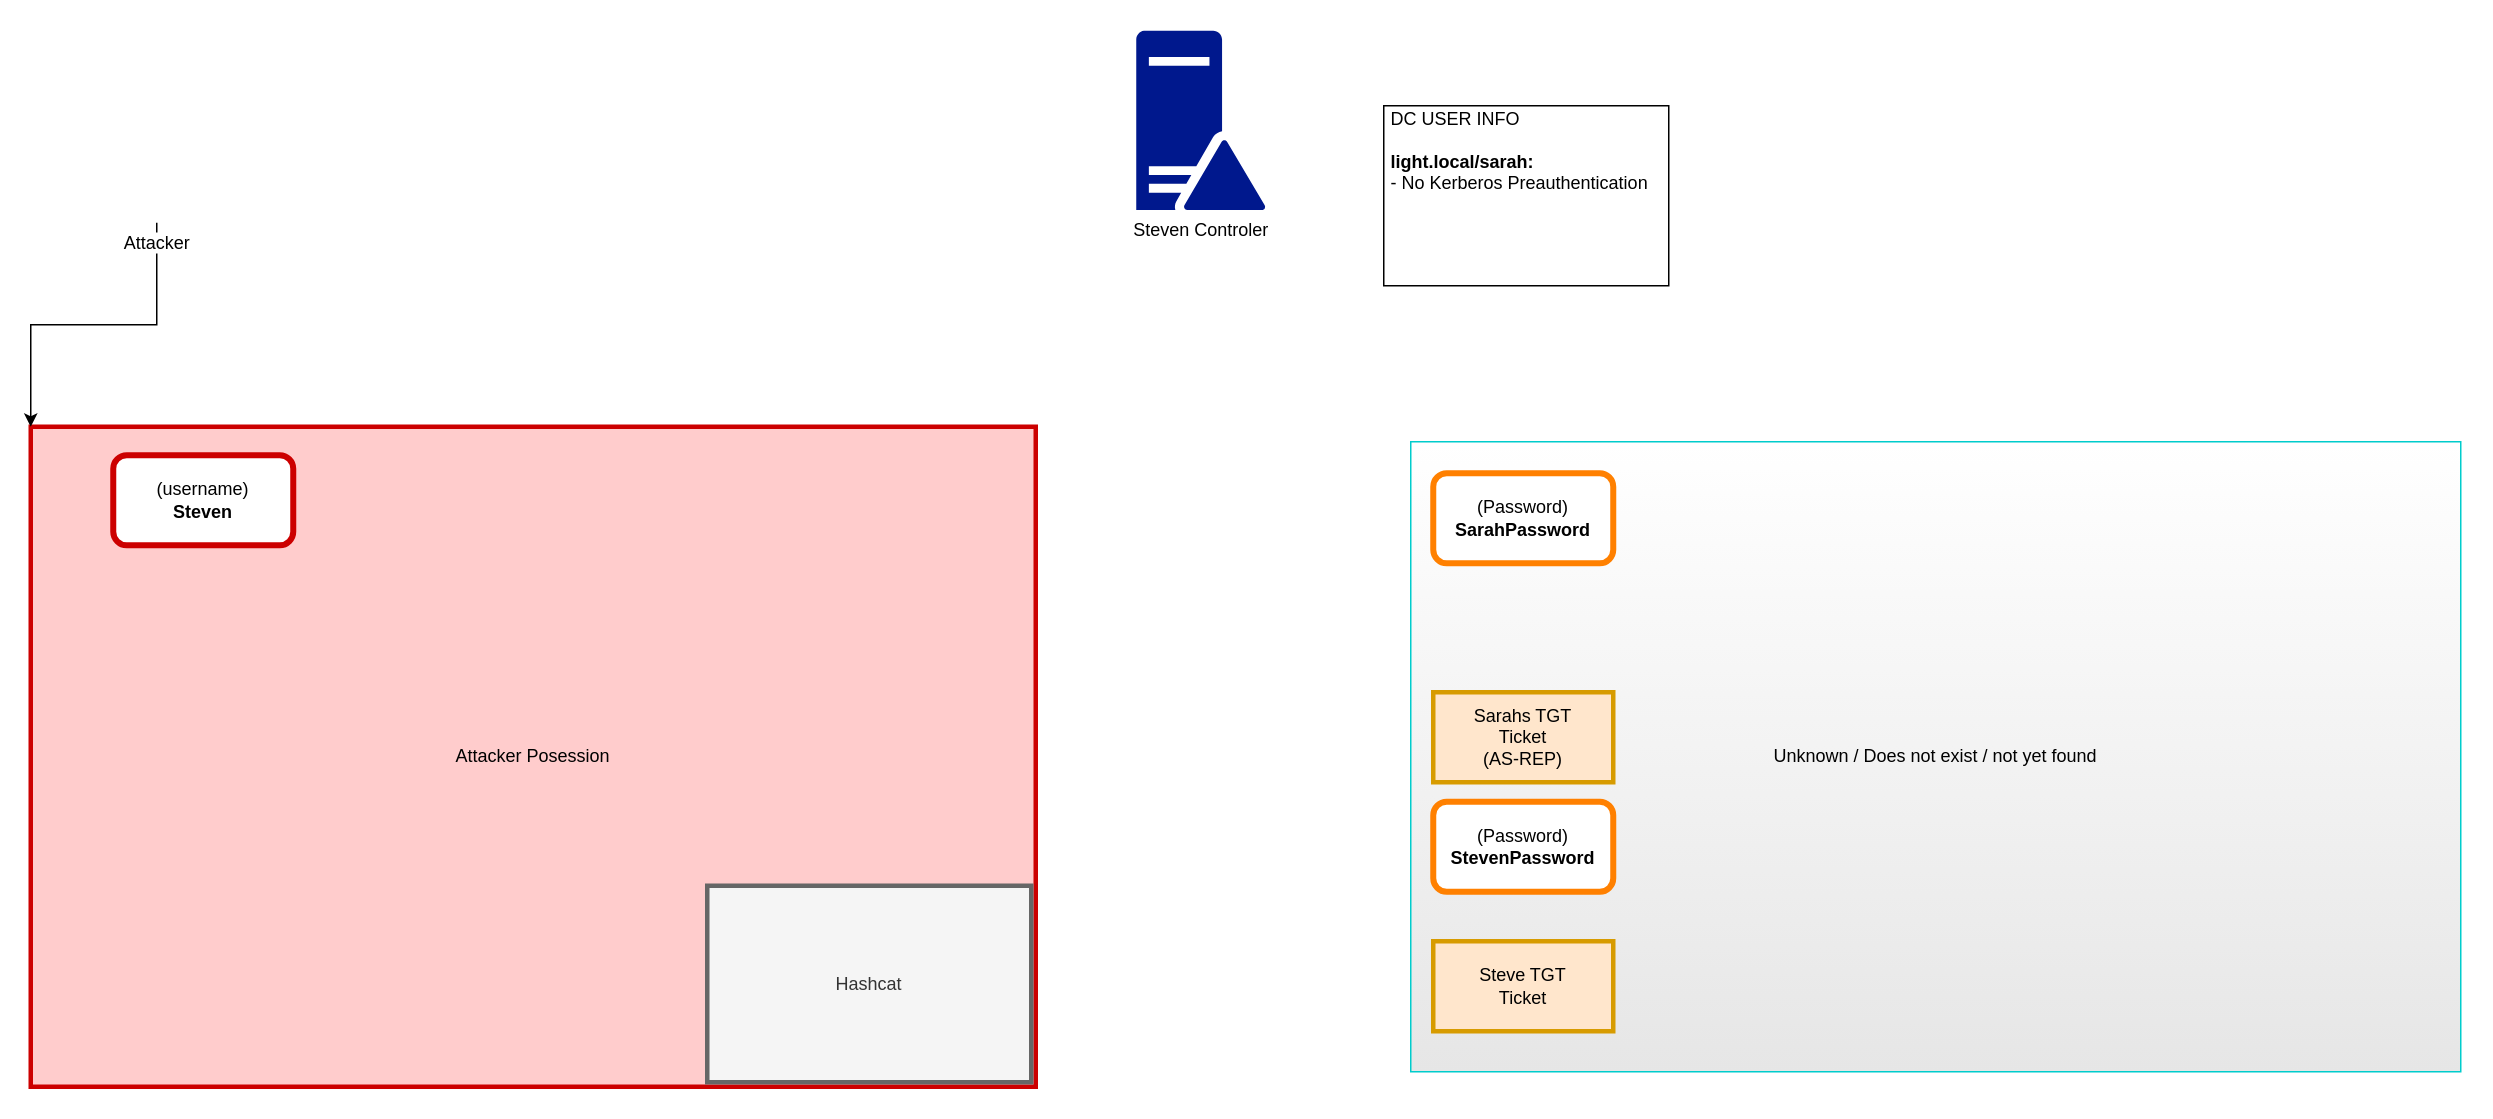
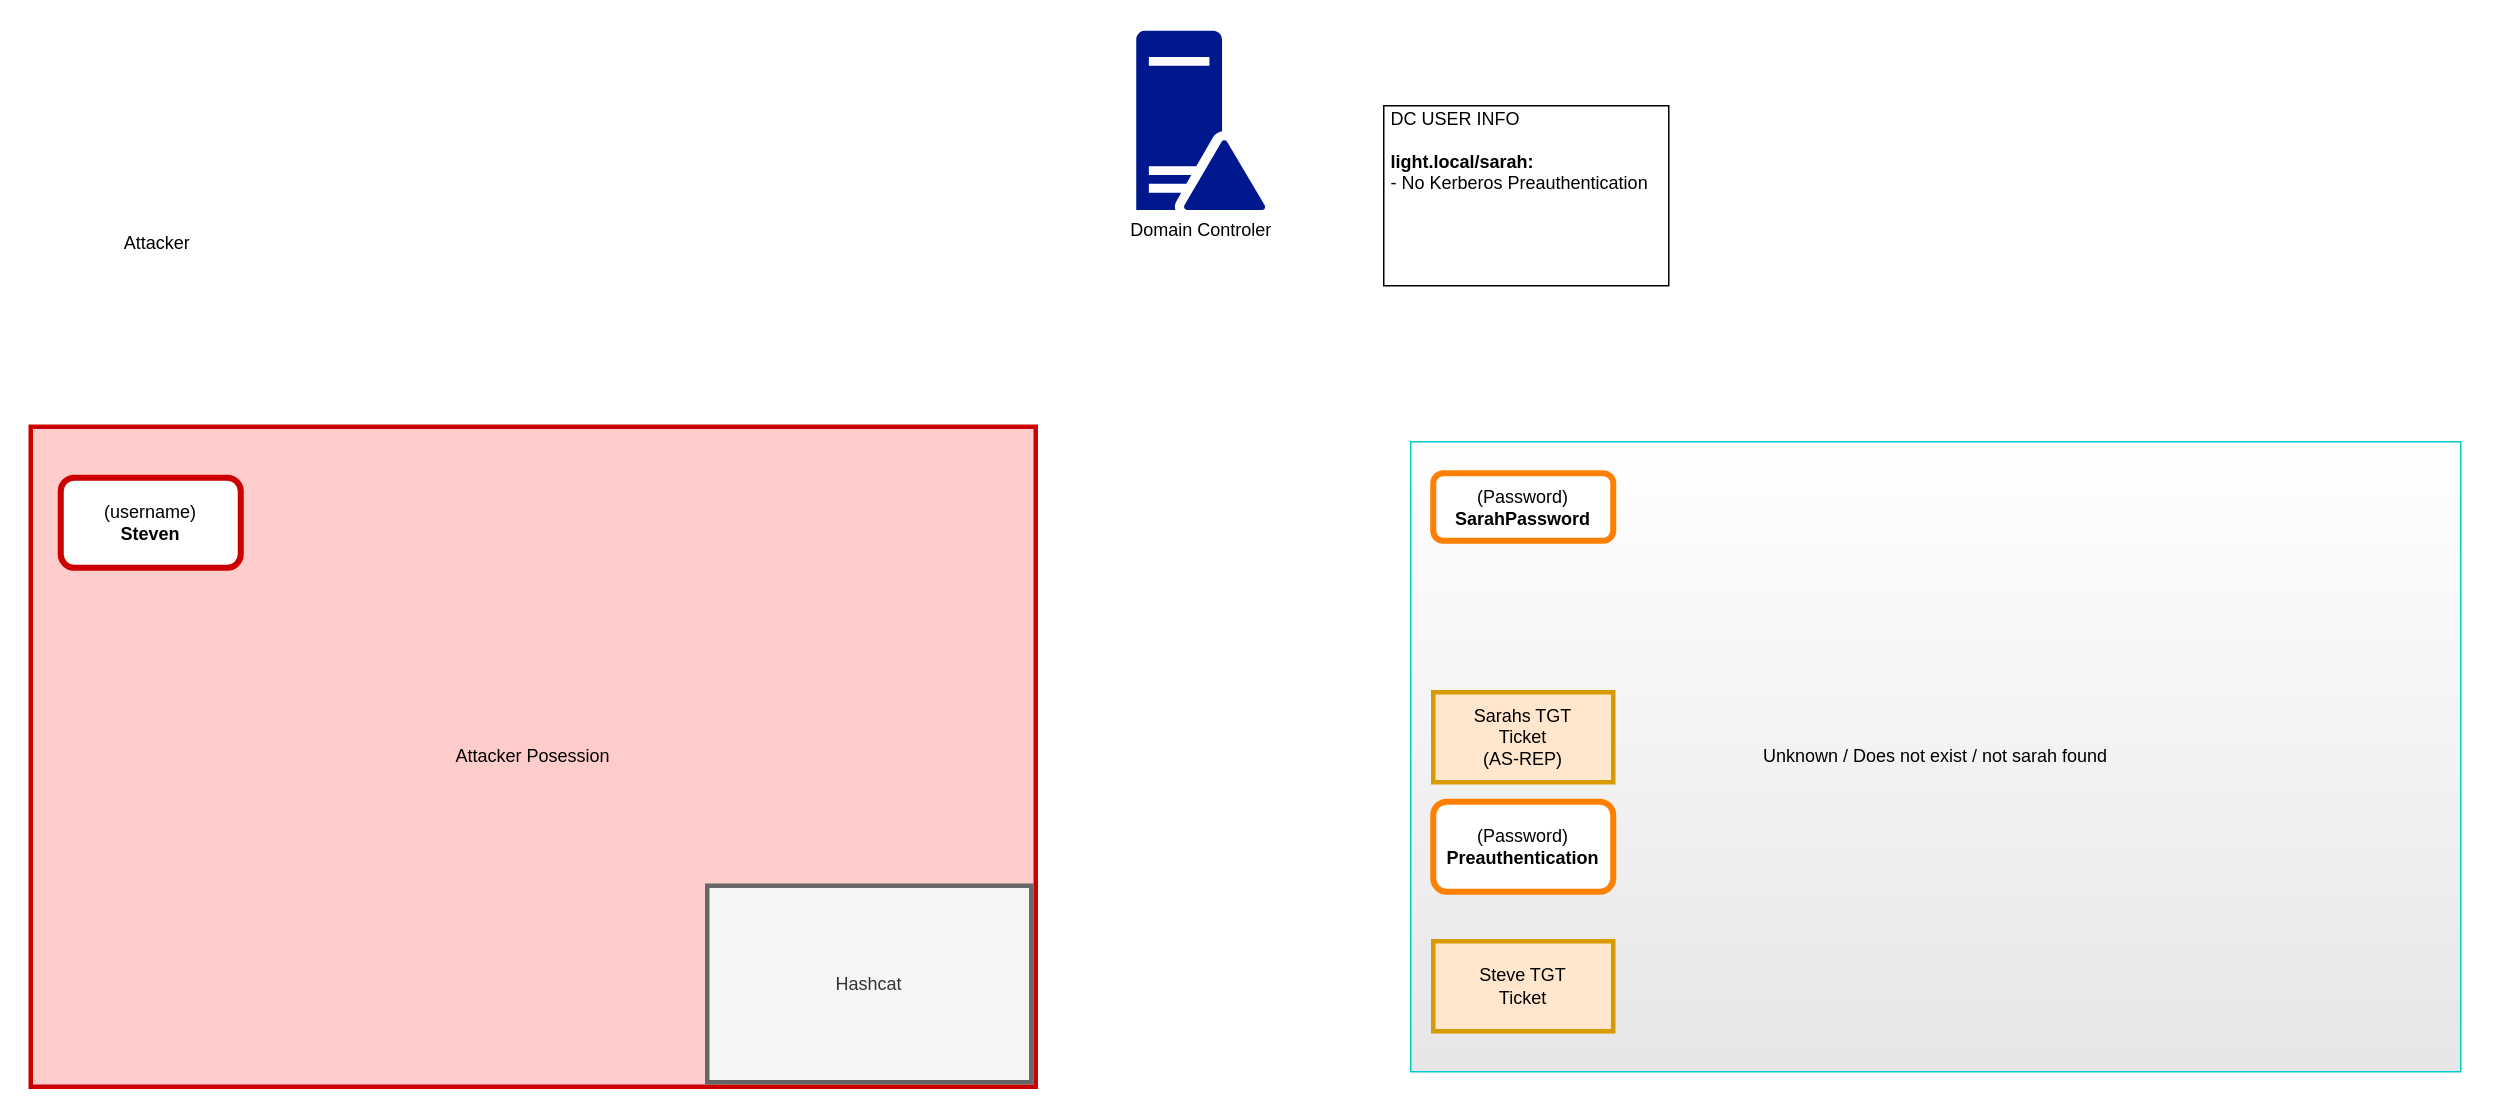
node "Steven Controler": label "Steven Controler" -> "Domain Controler"
edge "Attacker" -> "Attacker Posession": removed
node "(username) Steven": moved (203, 500) -> (151, 523)
node "(Password) SarahPassword": size 180x90 -> 180x68
node "Unknown / Does not exist / not yet found": label "Unknown / Does not exist / not yet found" -> "Unknown / Does not exist / not sarah found"
node "(Password) StevenPassword": label "(Password) StevenPassword" -> "(Password) Preauthentication"
